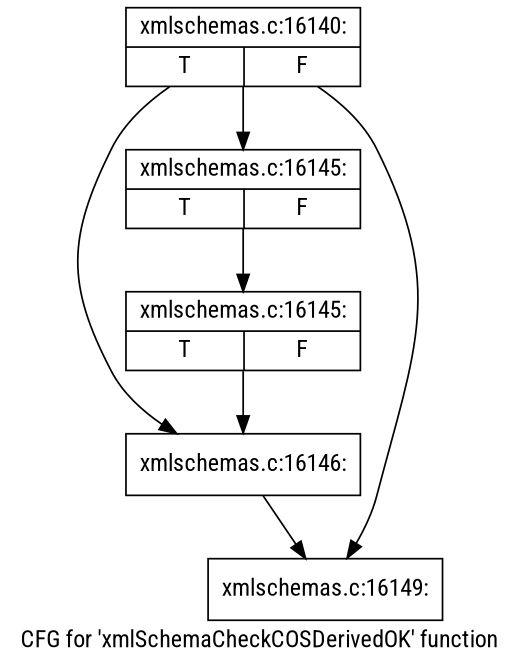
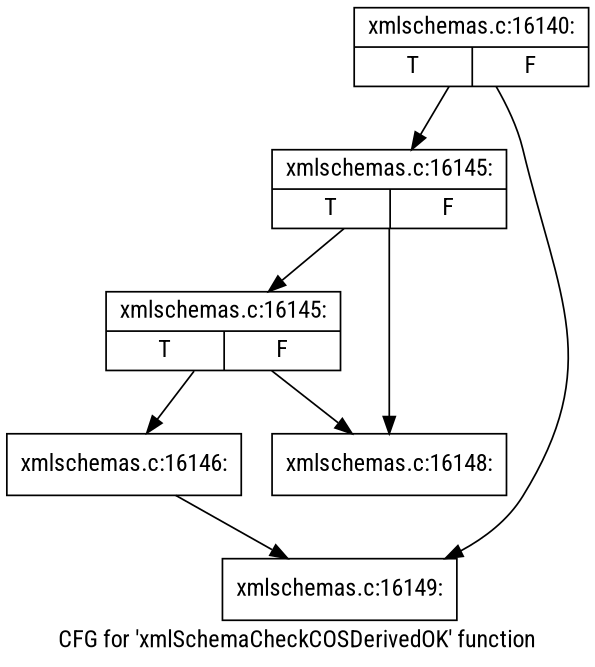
edge "xmlschemas.c:16140:" -> "xmlschemas.c:16146:": removed
node "xmlschemas.c:16148:": added
